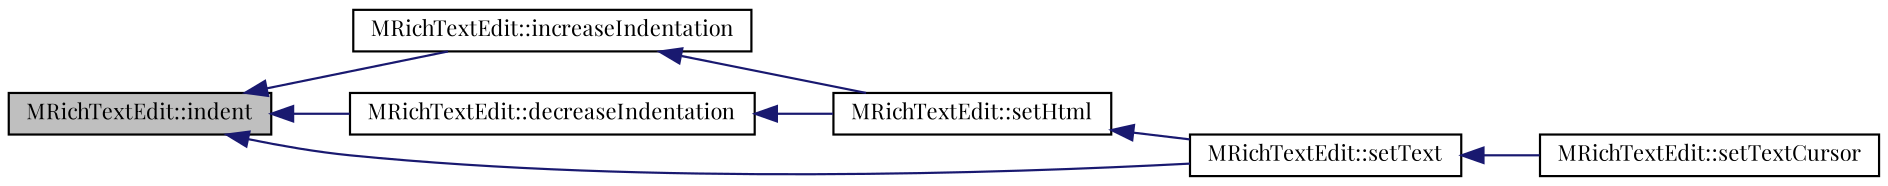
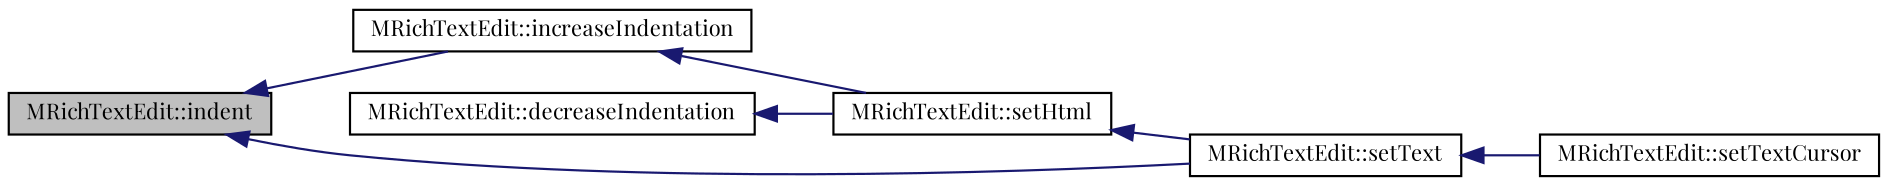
edge "MRichTextEdit::decreaseIndentation" -> "MRichTextEdit::indent": removed
